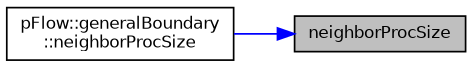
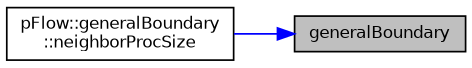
node "neighborProcSize": label "neighborProcSize" -> "generalBoundary"
